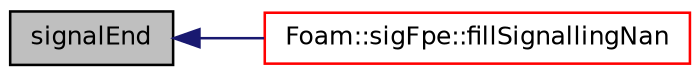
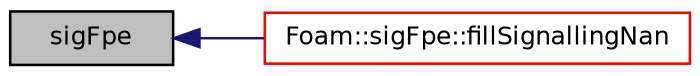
node "signalEnd": label "signalEnd" -> "sigFpe"
